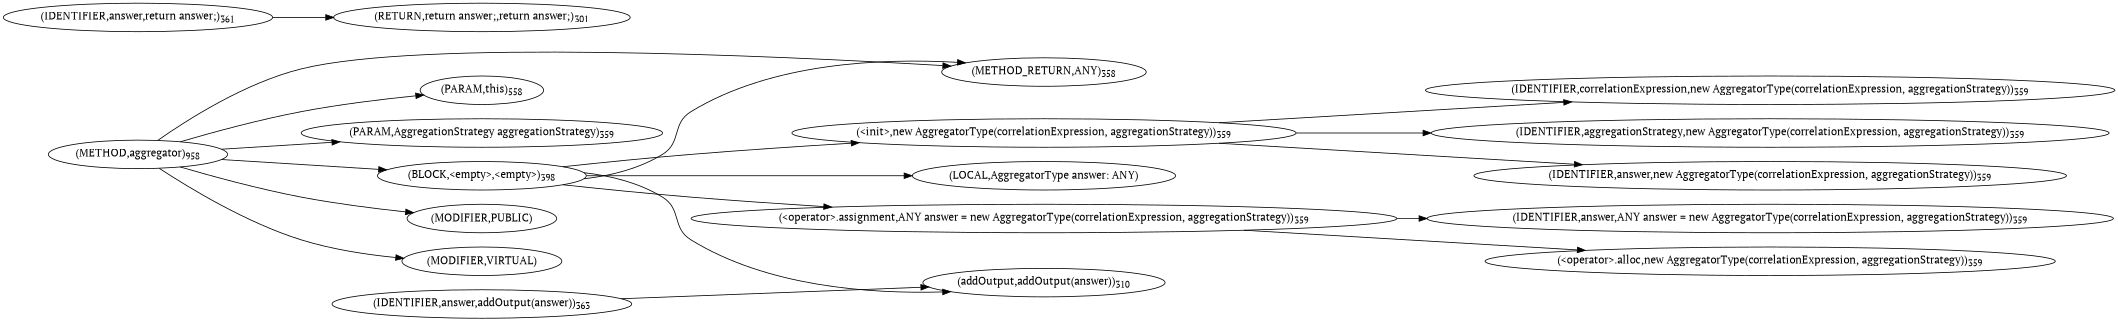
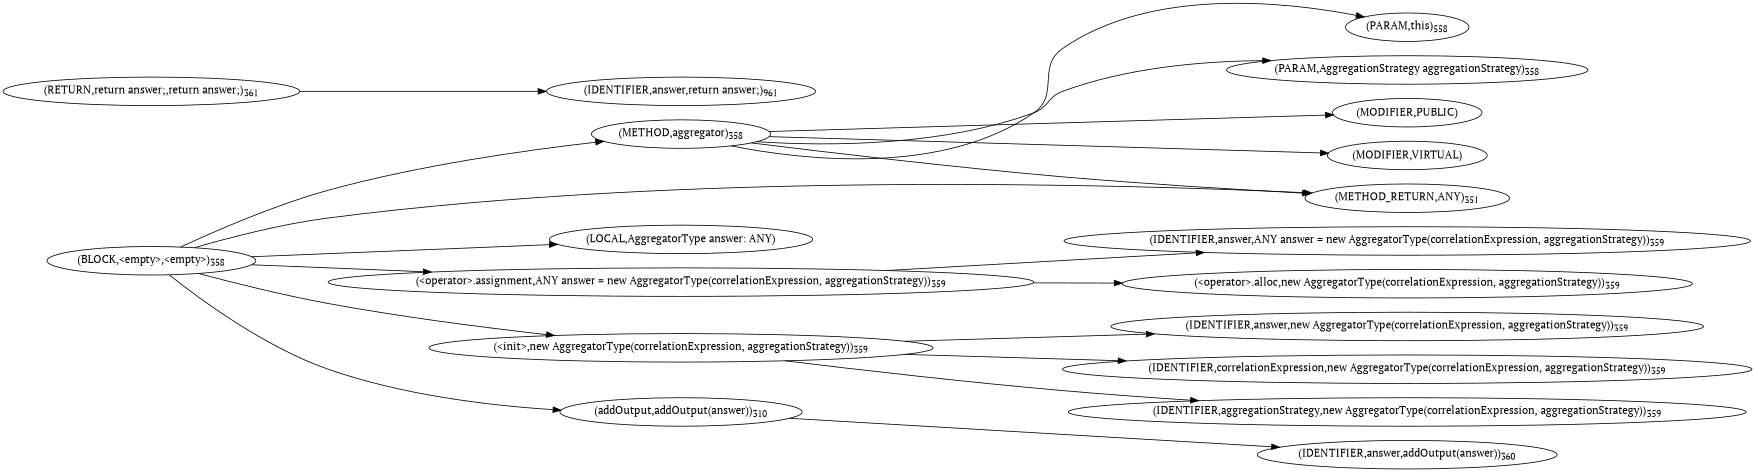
node "(IDENTIFIER,answer,return answer;)": text "361" -> "961"
node "(RETURN,return answer;,return answer;)": text "301" -> "361"
edge "(IDENTIFIER,answer,return answer;)" -> "(RETURN,return answer;,return answer;)": reversed
node "(METHOD_RETURN,ANY)": text "358" -> "351"
node "(PARAM,AggregationStrategy aggregationStrategy)": text "359" -> "358"
node "(METHOD,aggregator)": text "958" -> "358"
edge "(METHOD,aggregator)" -> "(BLOCK,<empty>,<empty>)": reversed
node "(BLOCK,<empty>,<empty>)": text "398" -> "358"
edge "(IDENTIFIER,answer,addOutput(answer))" -> "(addOutput,addOutput(answer))": reversed
node "(IDENTIFIER,answer,addOutput(answer))": text "363" -> "360"
